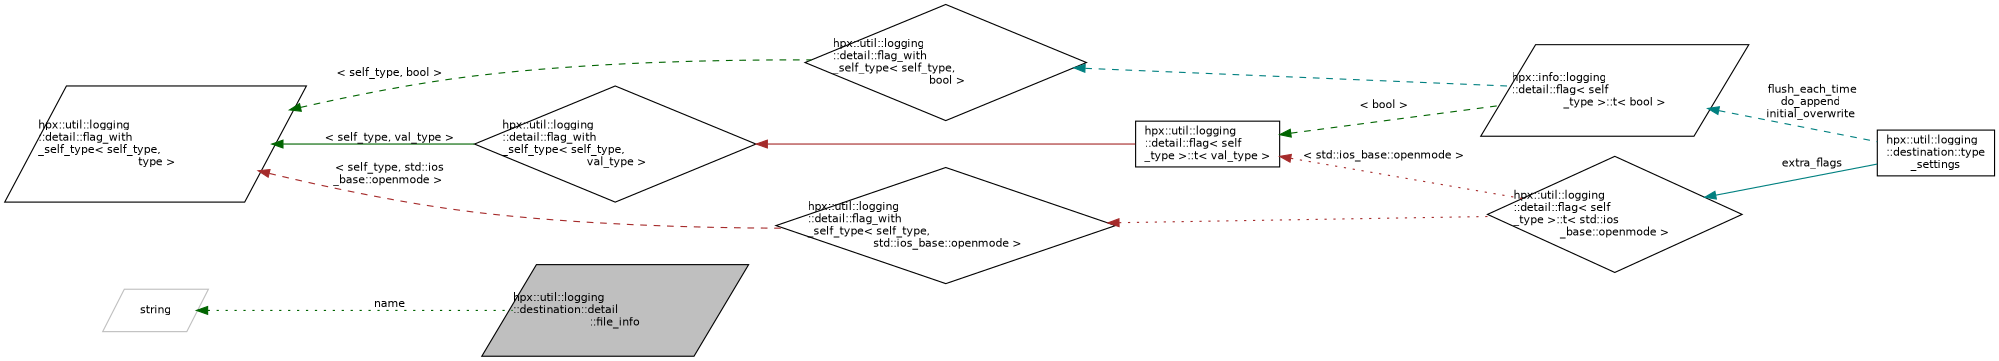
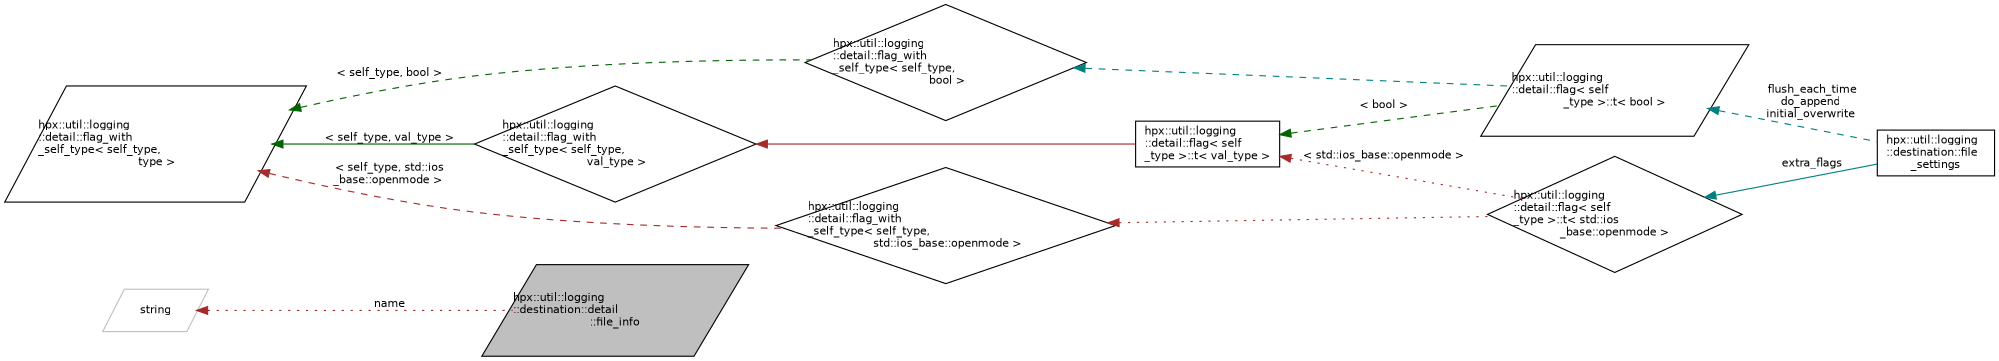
node "hpx::info::logging ::detail::flag< self _type >::t< bool >": label "hpx::info::logging ::detail::flag< self _type >::t< bool >" -> "hpx::util::logging ::detail::flag< self _type >::t< bool >"
node "hpx::util::logging ::destination::type _settings": label "hpx::util::logging ::destination::type _settings" -> "hpx::util::logging ::destination::file _settings"
edge "hpx::util::logging ::destination::detail ::file_info" -> "string": color darkgreen -> brown
